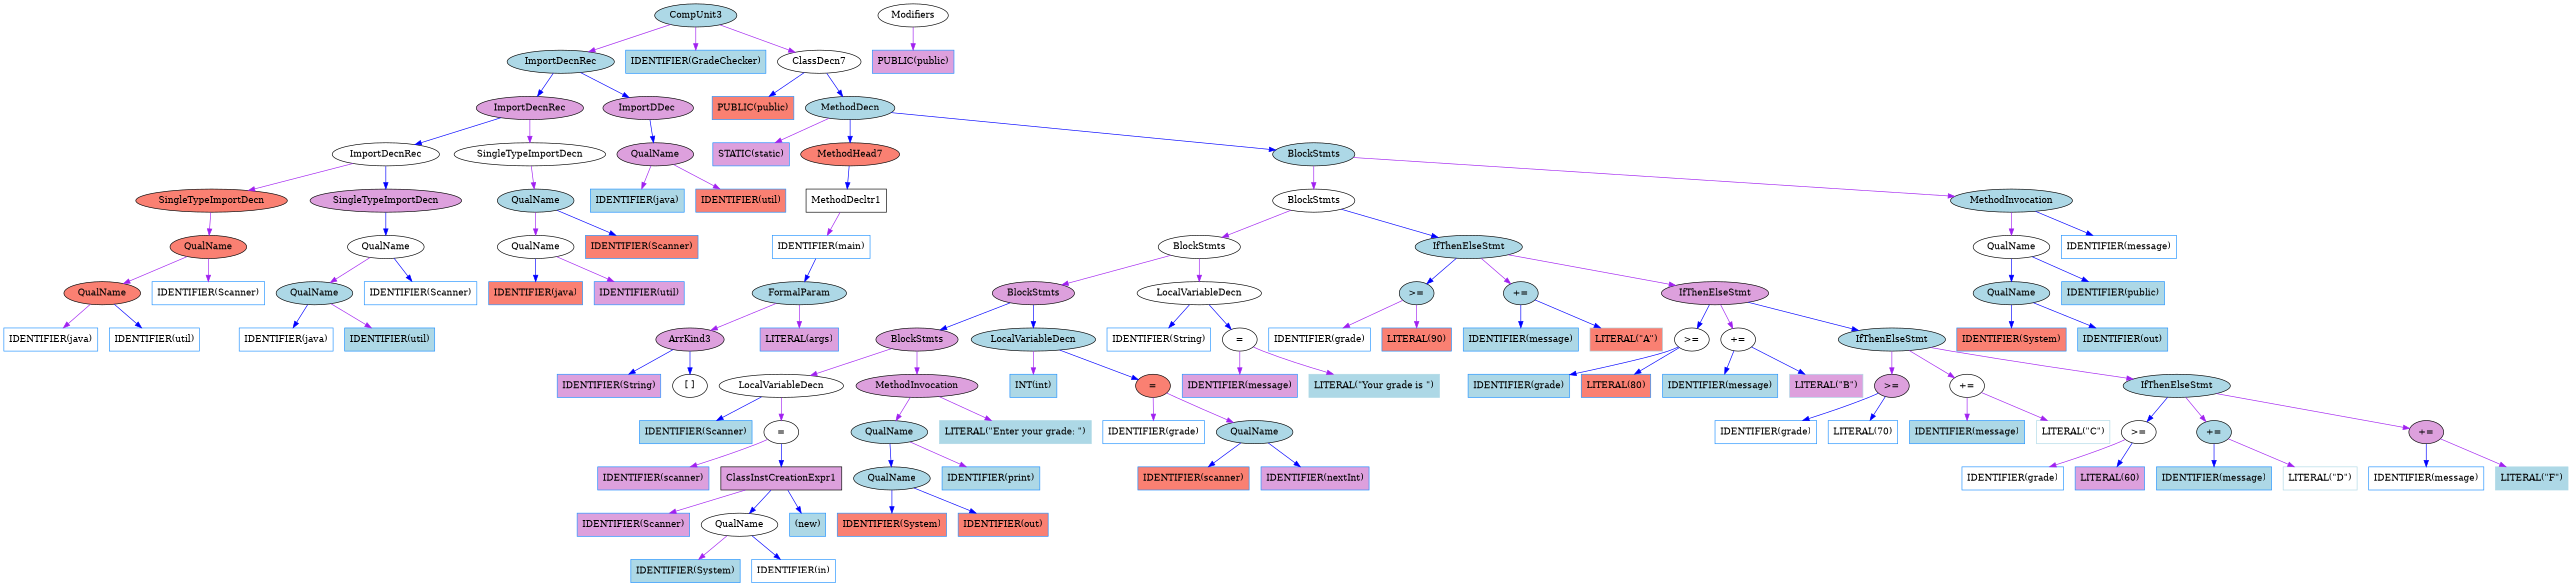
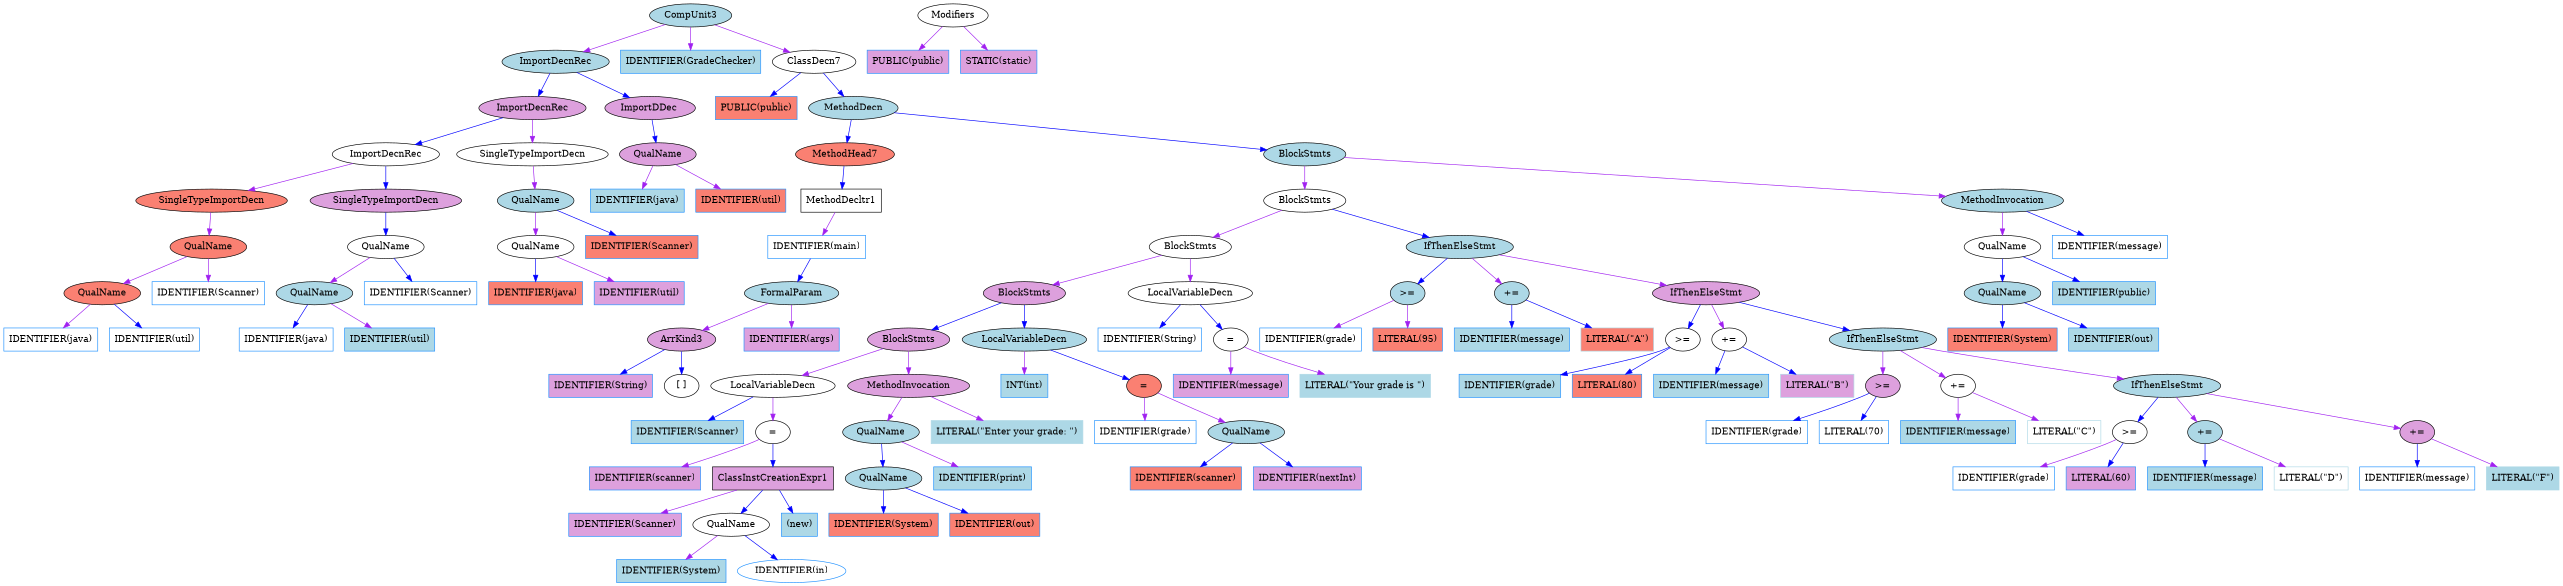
edge "MethodDecn" -> "STATIC(static)": now "Modifiers" -> "STATIC(static)"
node "LITERAL(args)": label "LITERAL(args)" -> "IDENTIFIER(args)"
node "LITERAL(90)": label "LITERAL(90)" -> "LITERAL(95)"
node "IDENTIFIER(in)": shape box -> ellipse
